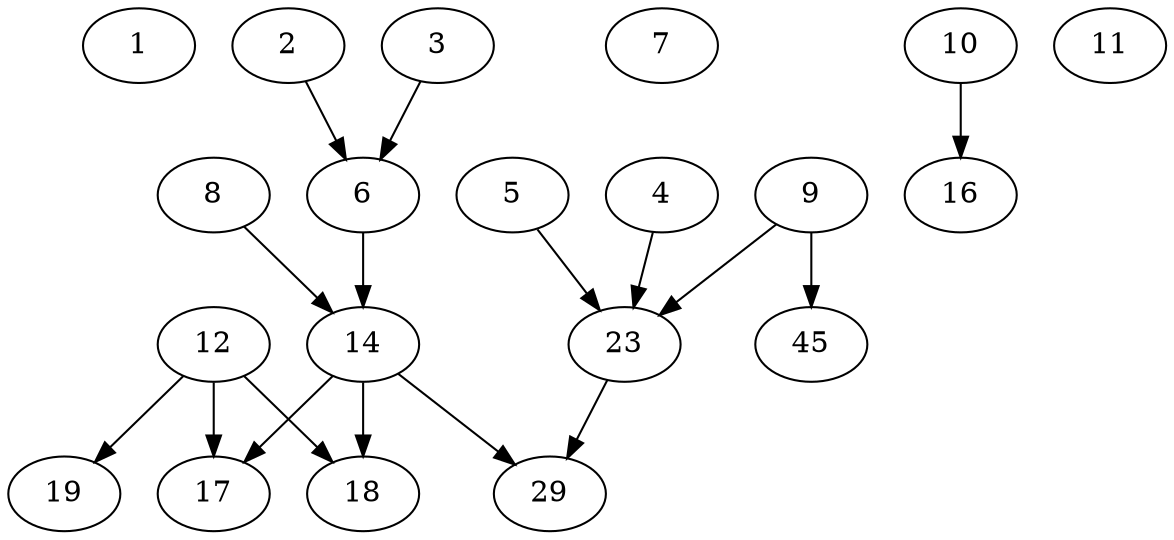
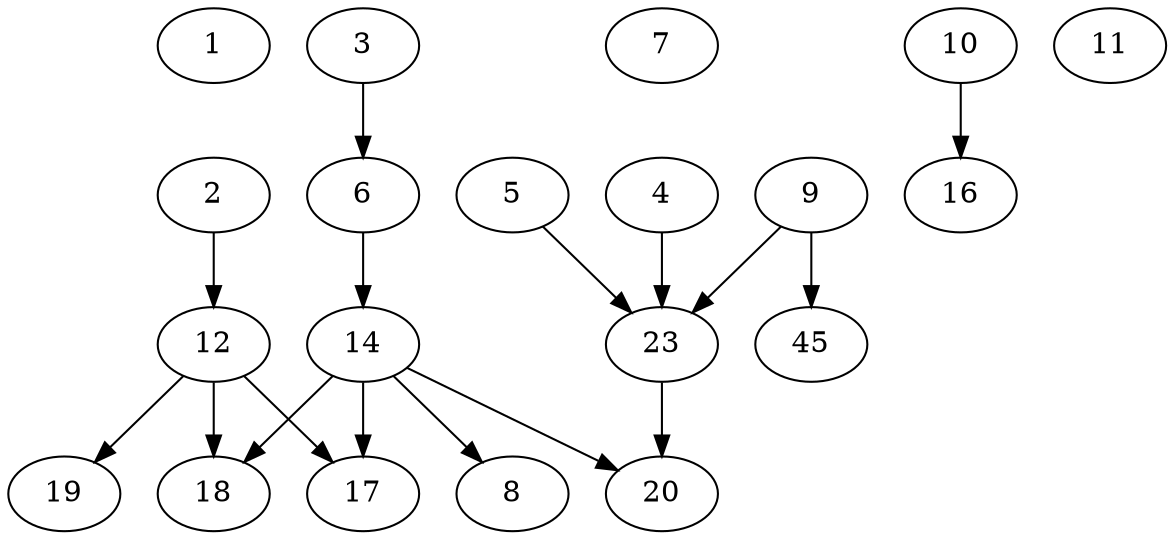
edge "2" -> "6": now "2" -> "12"
edge "8" -> "14": reversed
node "29": label "29" -> "20"
